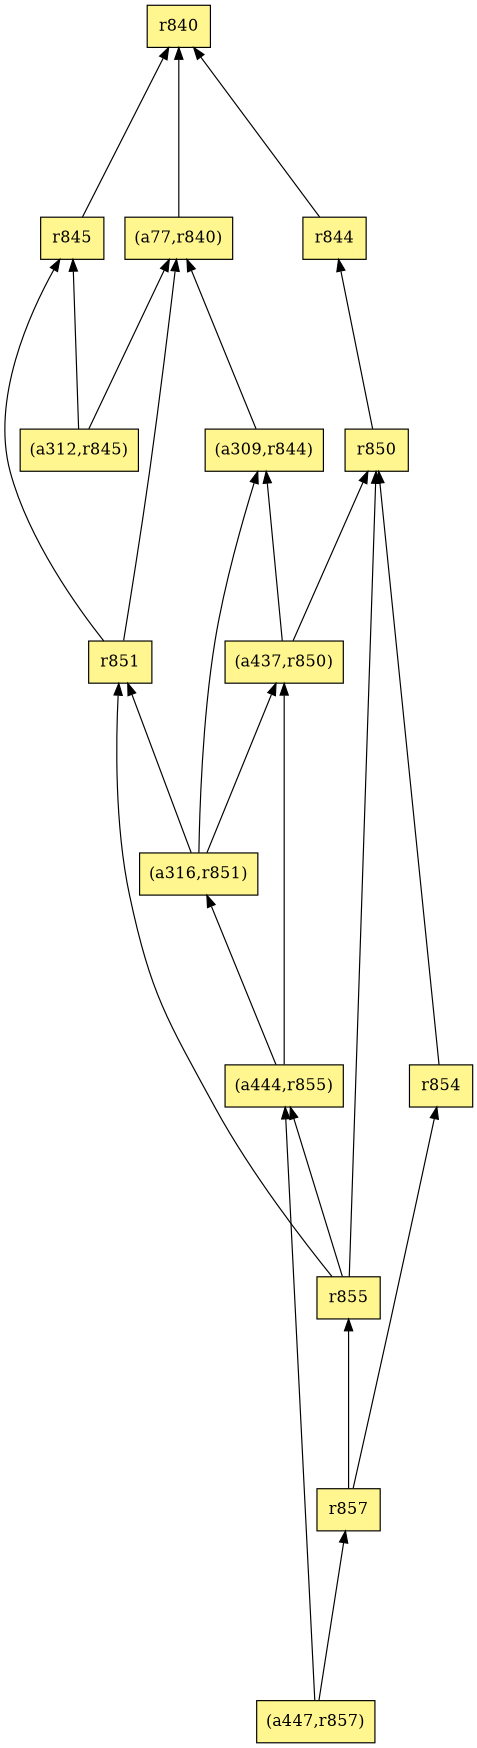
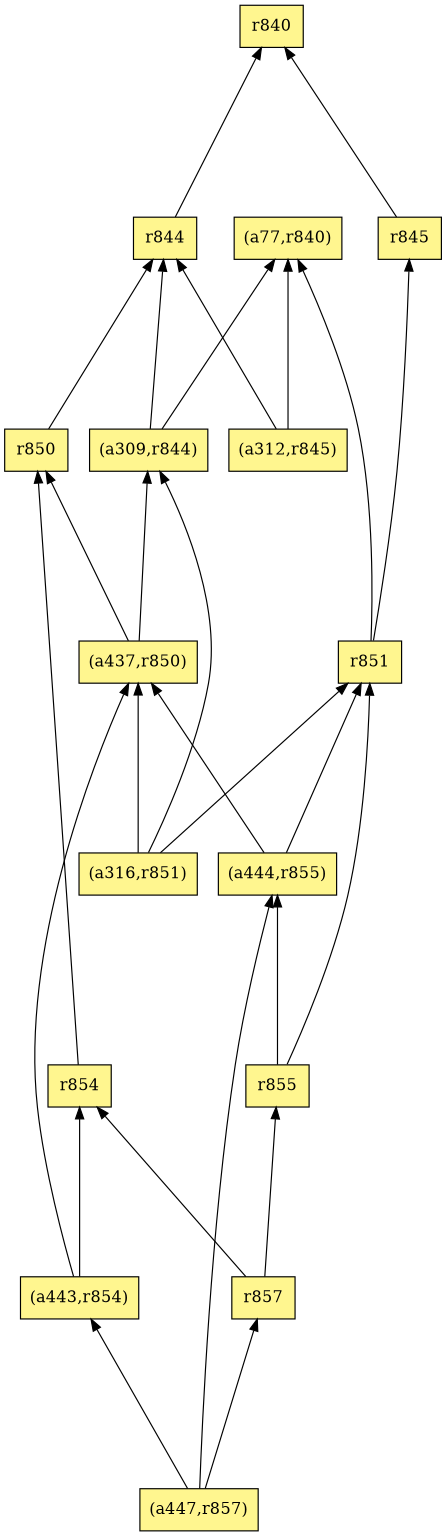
edge "(a77,r840)" -> "r840": removed
edge "(a312,r845)" -> "r845": now "(a312,r845)" -> "r844"
edge "(a309,r844)" -> "r844": added
edge "r855" -> "r850": removed
edge "(a444,r855)" -> "(a316,r851)": now "(a444,r855)" -> "r851"
node "(a443,r854)": added
